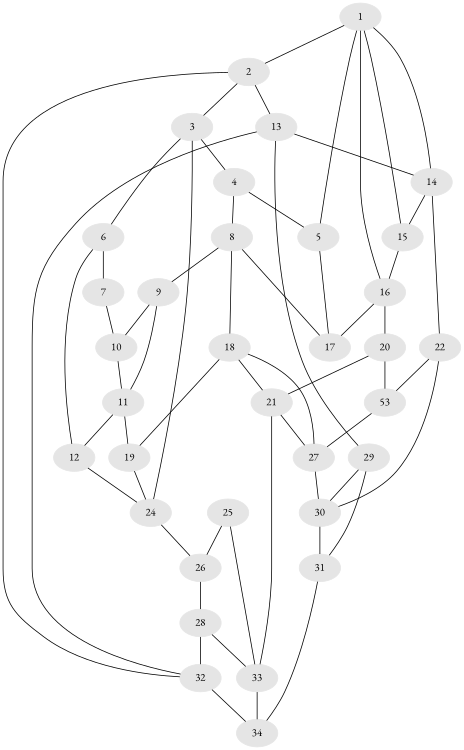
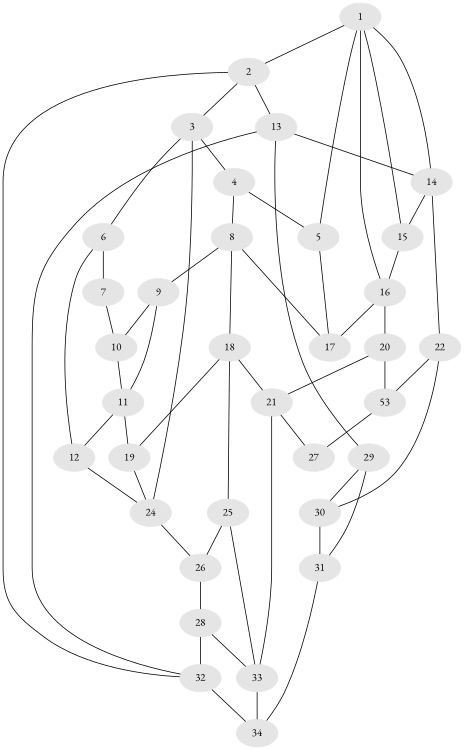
edge "18" -- "27": now "18" -- "25"
edge "27" -- "30": removed
